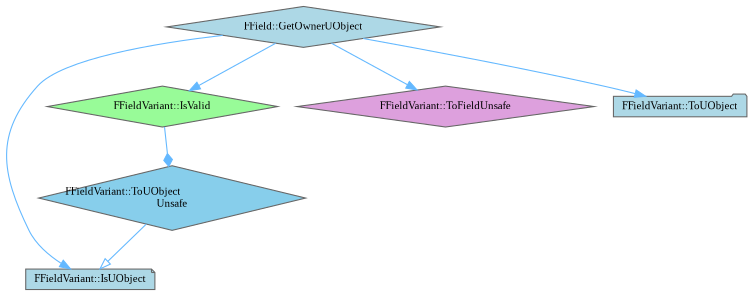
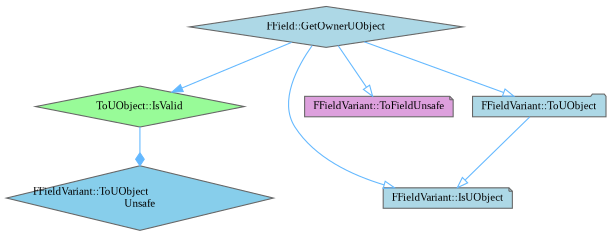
edge "FField::GetOwnerUObject" -> "FFieldVariant::ToFieldUnsafe": arrowhead normal -> onormal
edge "FField::GetOwnerUObject" -> "FFieldVariant::ToUObject": arrowhead normal -> onormal
edge "FField::GetOwnerUObject" -> "FFieldVariant::IsUObject": arrowhead normal -> onormal
node "FFieldVariant::IsValid": label "FFieldVariant::IsValid" -> "ToUObject::IsValid"
node "FFieldVariant::ToFieldUnsafe": shape diamond -> note
edge "FFieldVariant::ToUObject Unsafe" -> "FFieldVariant::IsUObject": now "FFieldVariant::ToUObject" -> "FFieldVariant::IsUObject"
